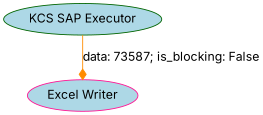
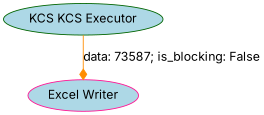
node "KCS SAP Executor": label "KCS SAP Executor" -> "KCS KCS Executor"
